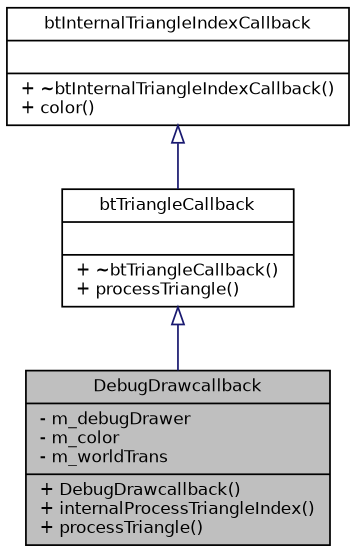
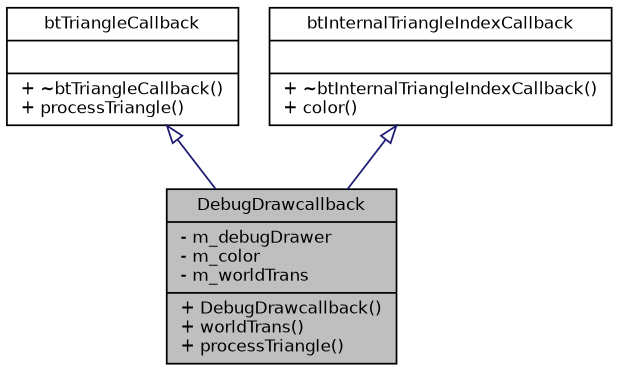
edge "btTriangleCallback" -> "btInternalTriangleIndexCallback": now "DebugDrawcallback" -> "btInternalTriangleIndexCallback"
node "DebugDrawcallback": text "+ internalProcessTriangleIndex()" -> "+ worldTrans()"
